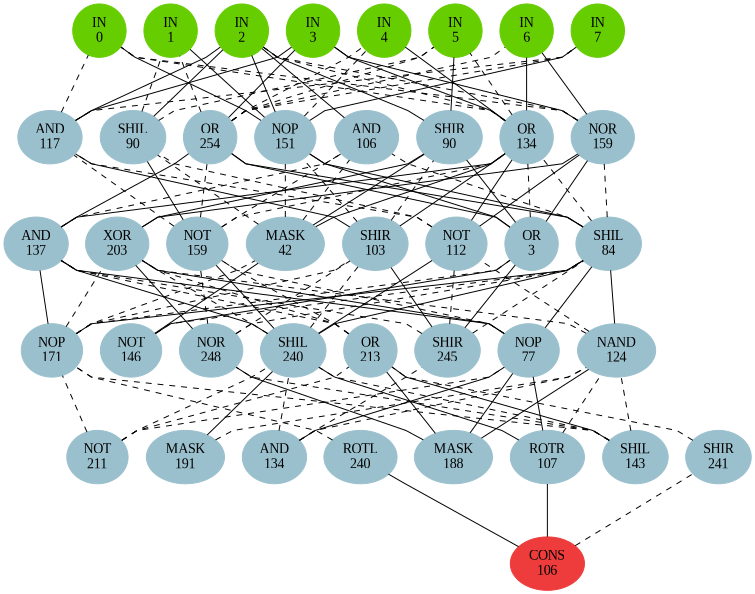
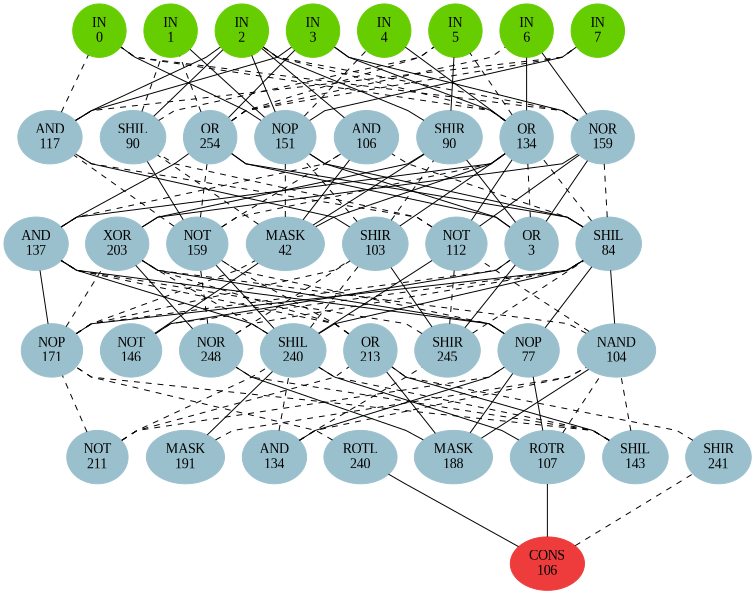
edge "IN 4" -- "OR 254": removed
edge "AND 106" -- "MASK 42": style dashed -> solid
node "NAND 124": label "NAND 124" -> "NAND 104"
